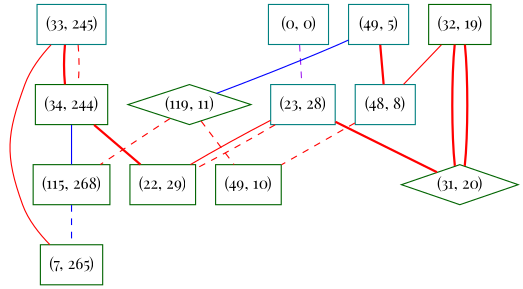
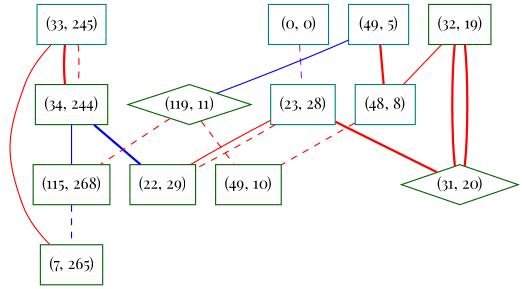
edge "(34, 244)" -- "(22, 29)": color red -> blue
